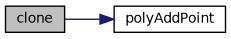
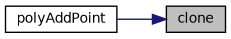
edge "clone" -> "polyAddPoint": reversed
